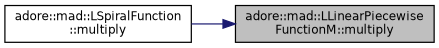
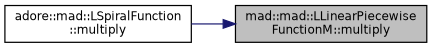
node "adore::mad::LLinearPiecewise FunctionM::multiply": label "adore::mad::LLinearPiecewise FunctionM::multiply" -> "mad::mad::LLinearPiecewise FunctionM::multiply"
